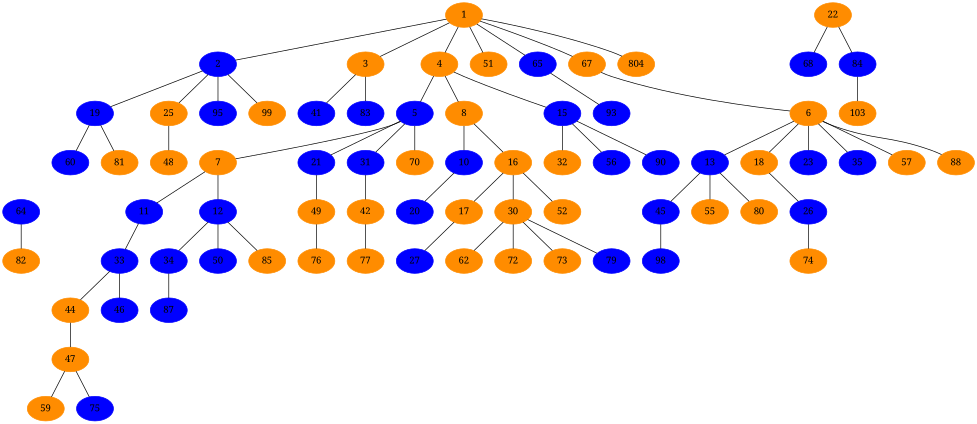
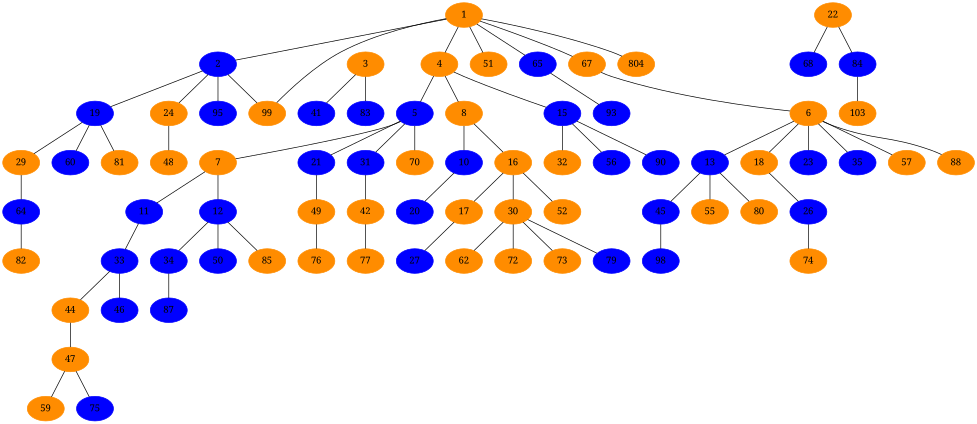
edge "1" -- "3": now "1" -- "99"
node "25": label "25" -> "24"
node "29": added
